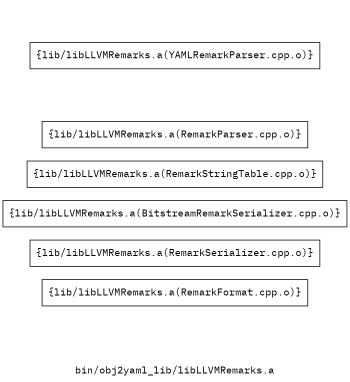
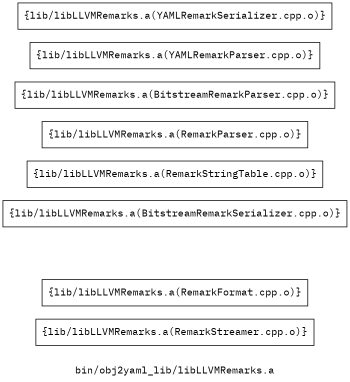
node "{lib/libLLVMRemarks.a(YAMLRemarkSerializer.cpp.o)}": added
node "{lib/libLLVMRemarks.a(BitstreamRemarkParser.cpp.o)}": added
node "{lib/libLLVMRemarks.a(RemarkSerializer.cpp.o)}": removed
node "{lib/libLLVMRemarks.a(RemarkStreamer.cpp.o)}": added
